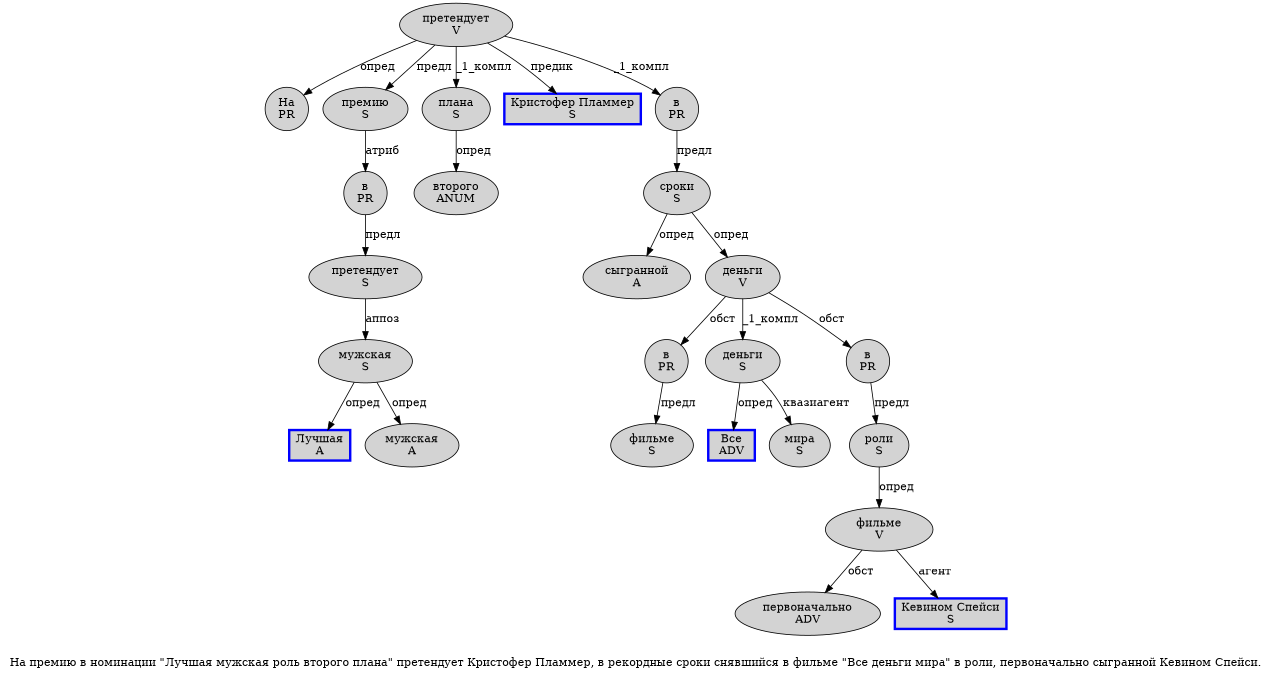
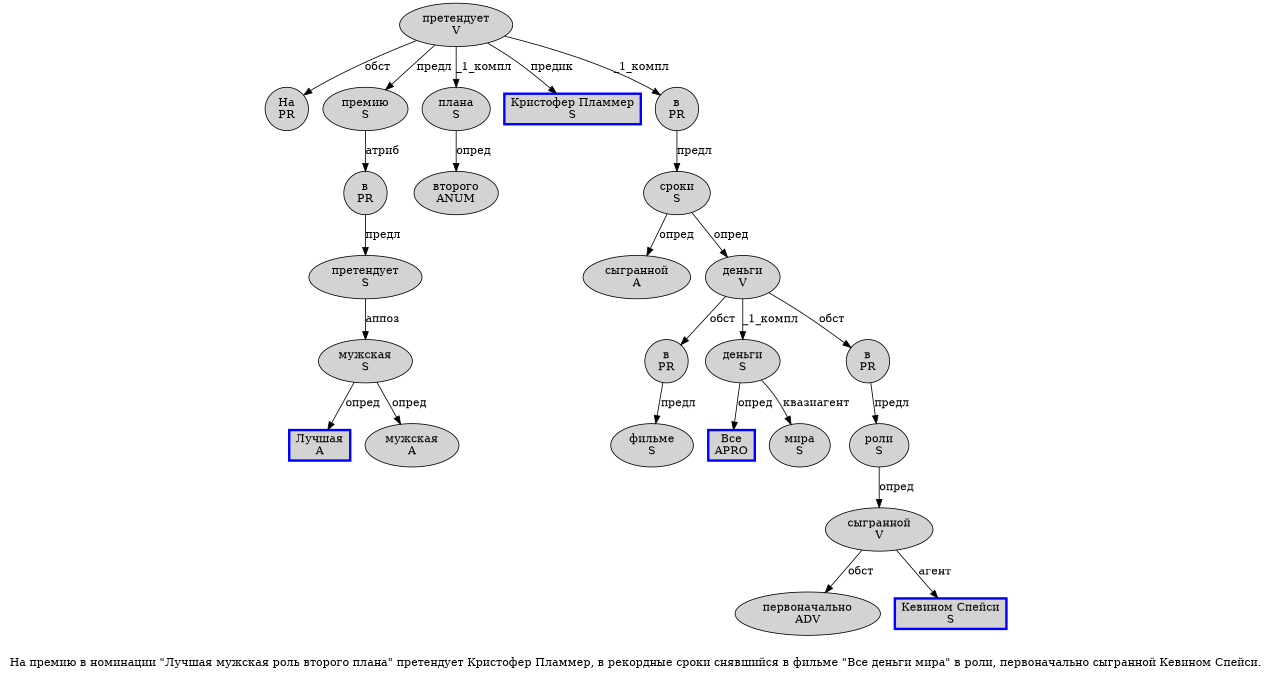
edge "претендует V" -> "На PR": label "опред" -> "обст"
node "Все ADV": label "Все ADV" -> "Все APRO"
node "фильме V": label "фильме V" -> "сыгранной V"
